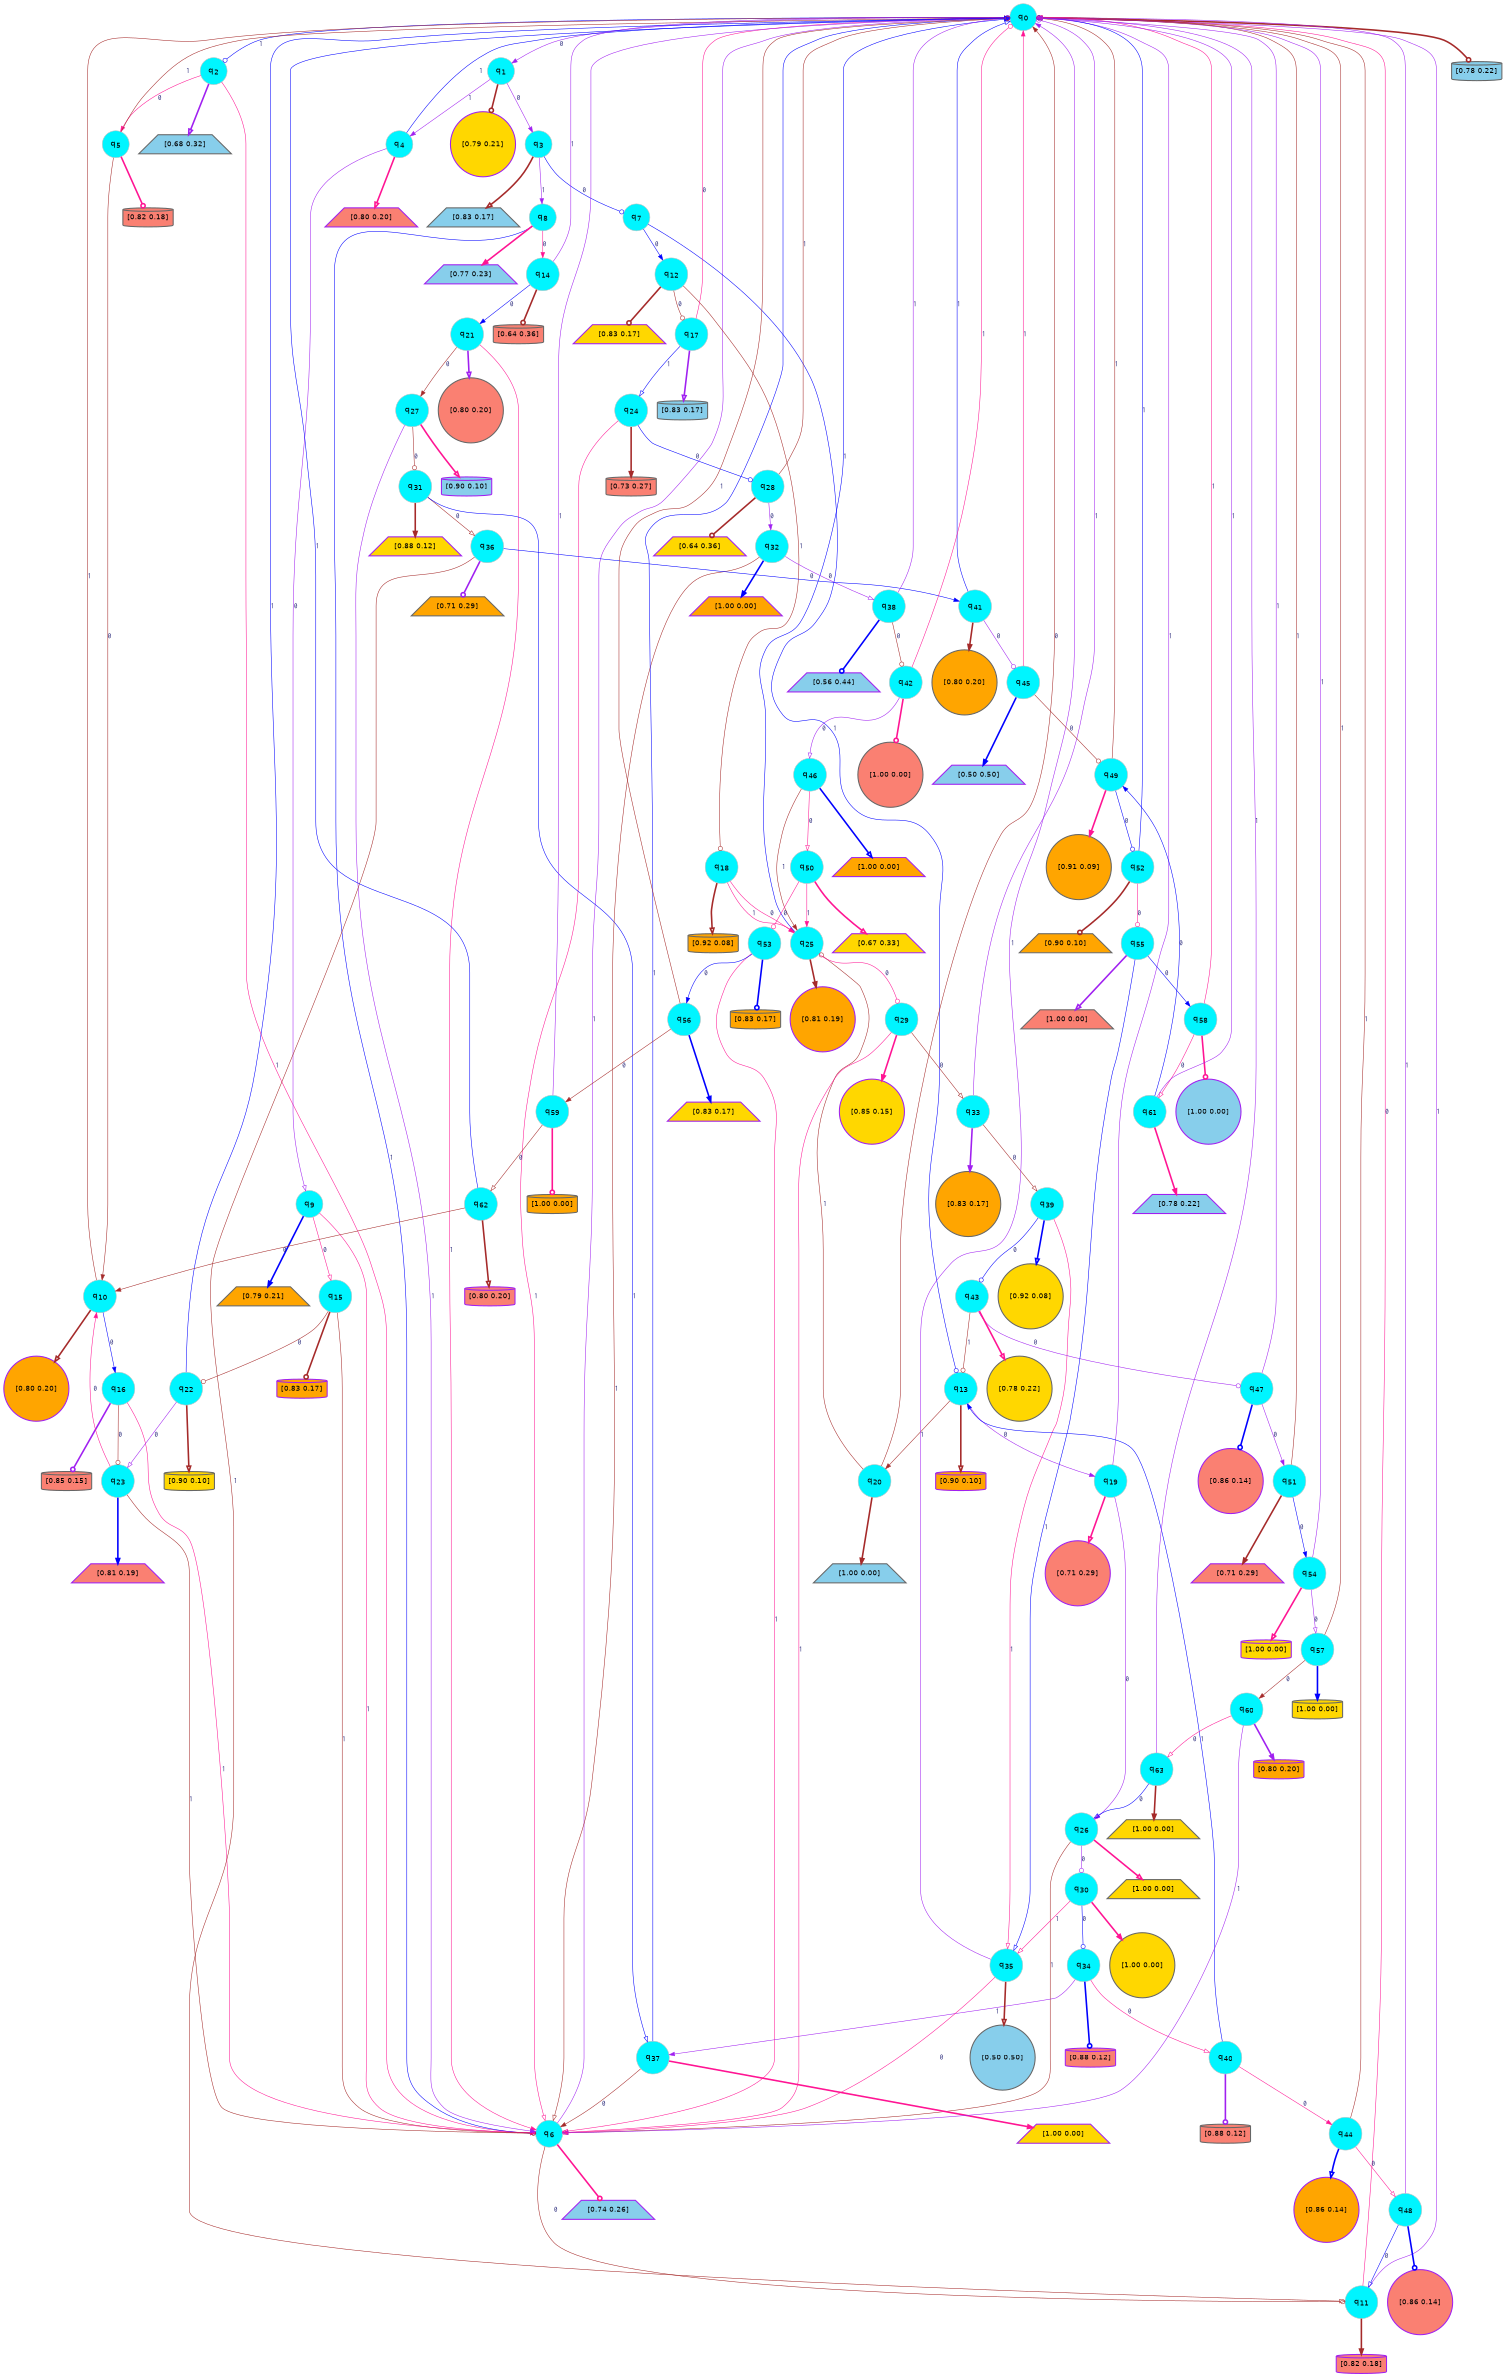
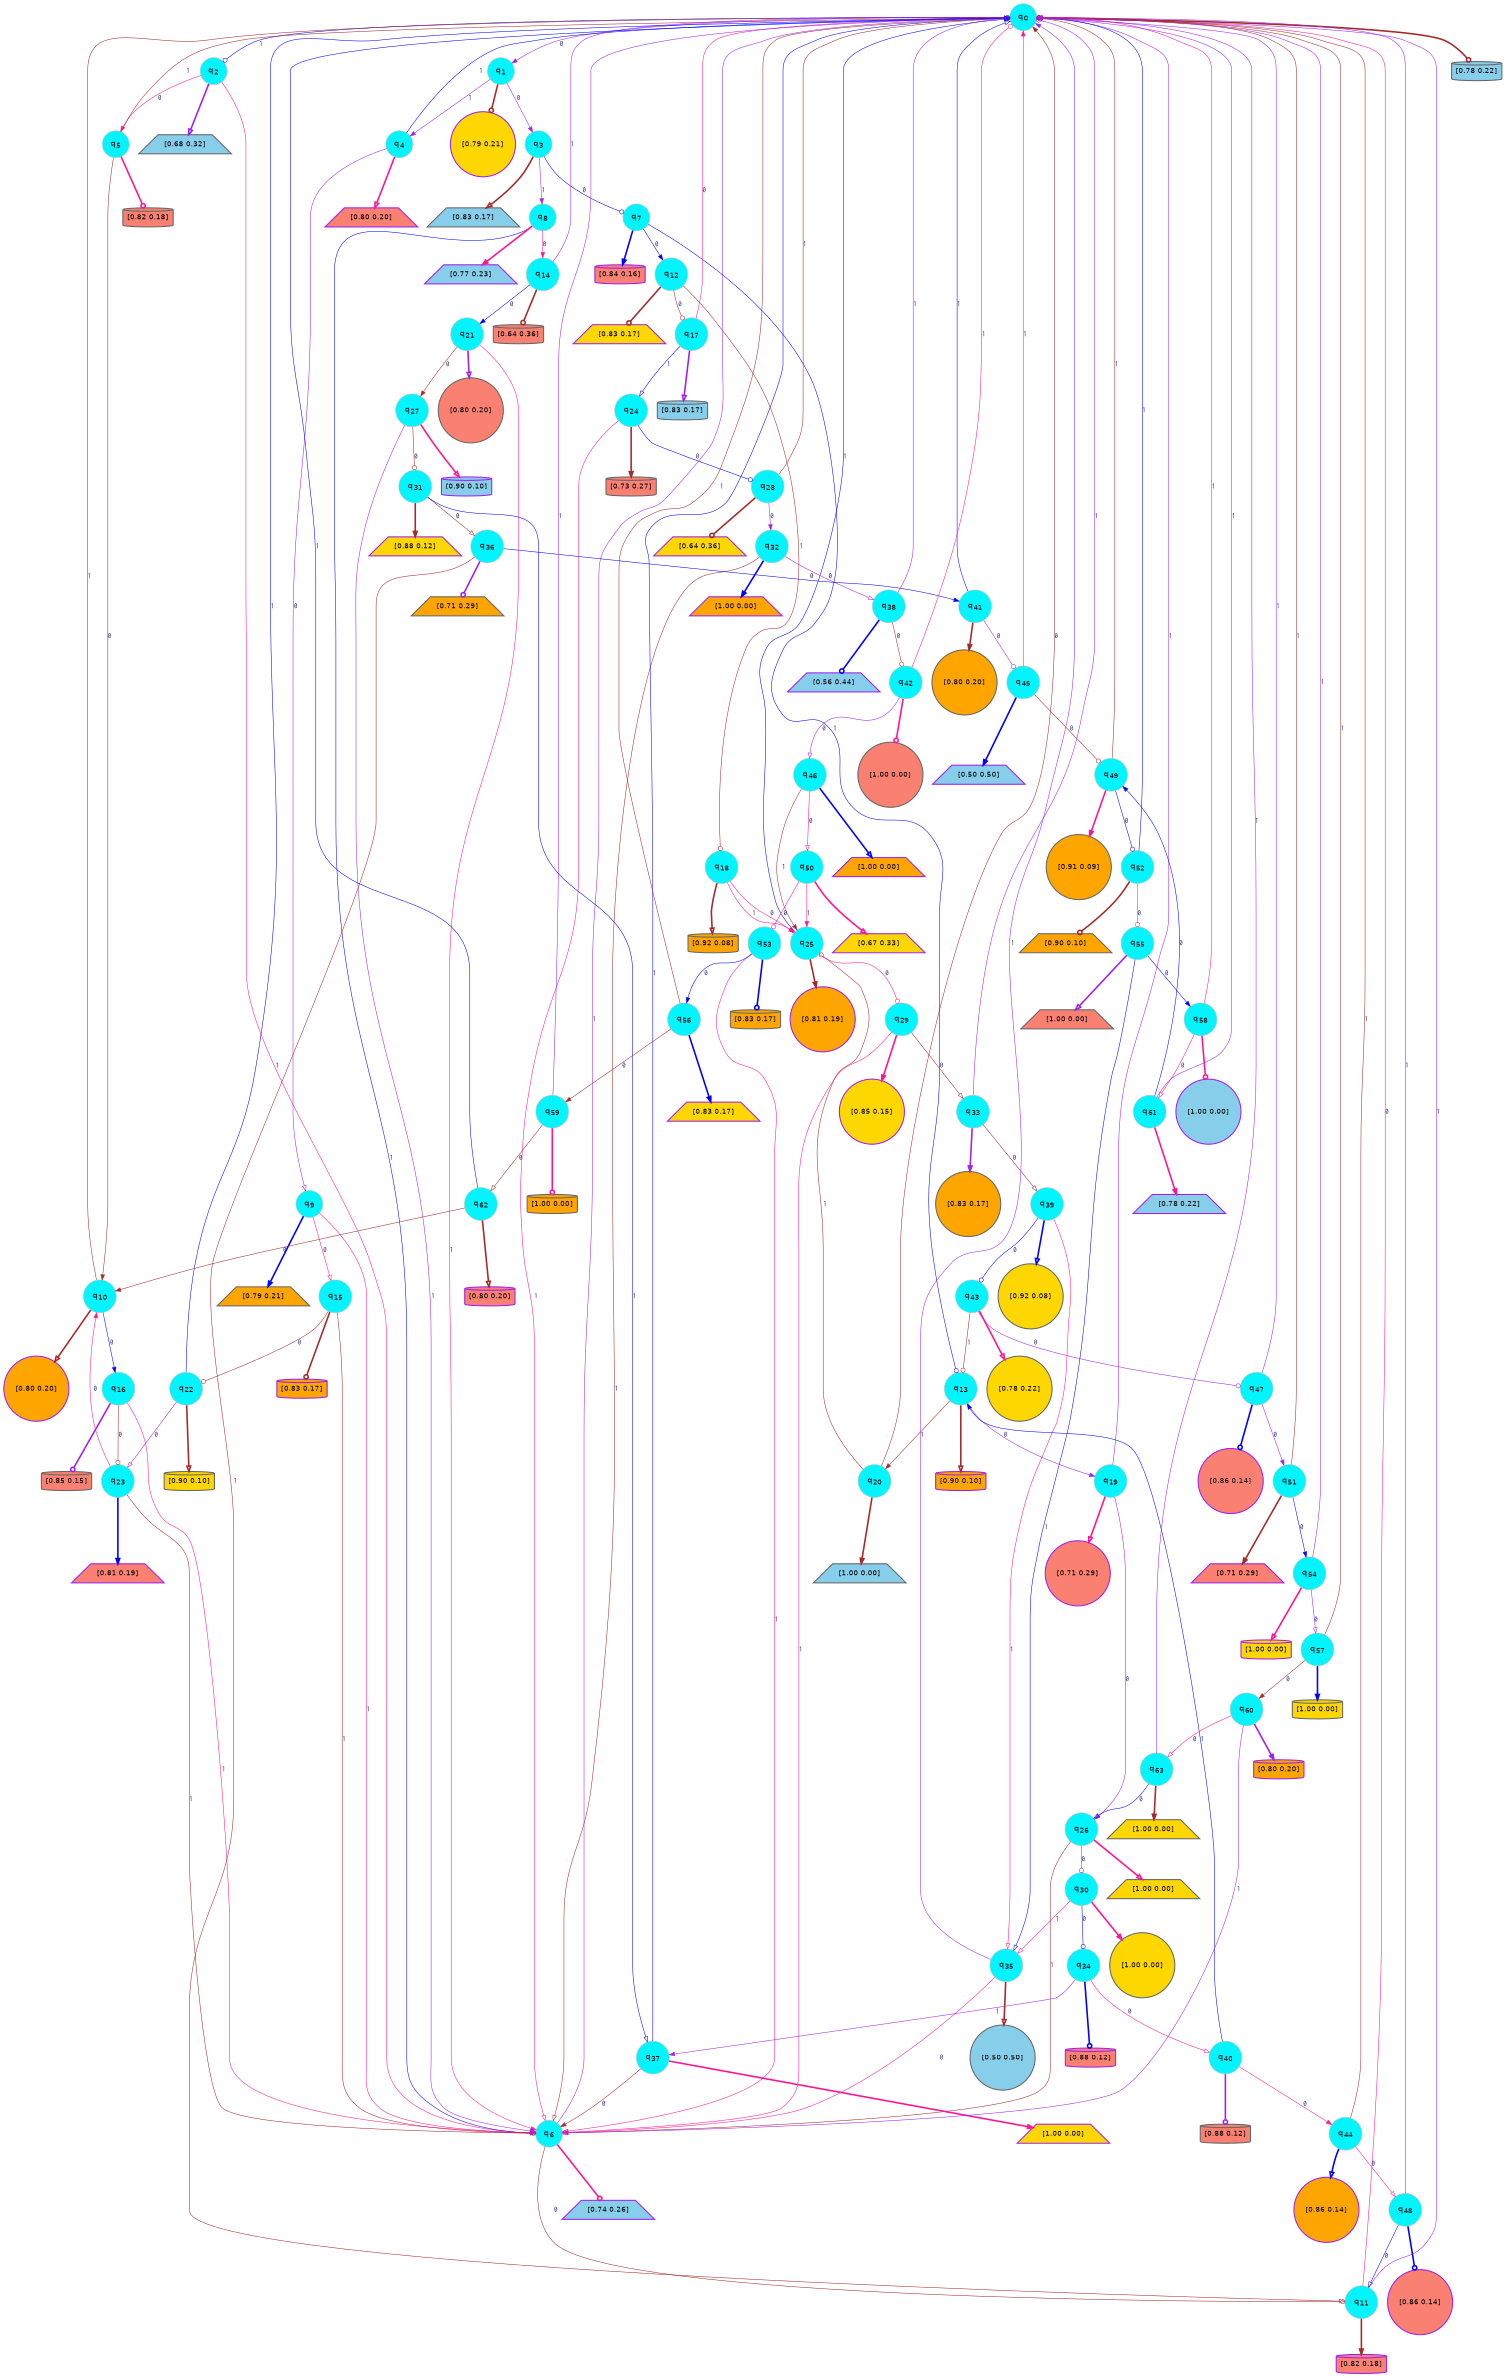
node "[0.84 0.16]": added
